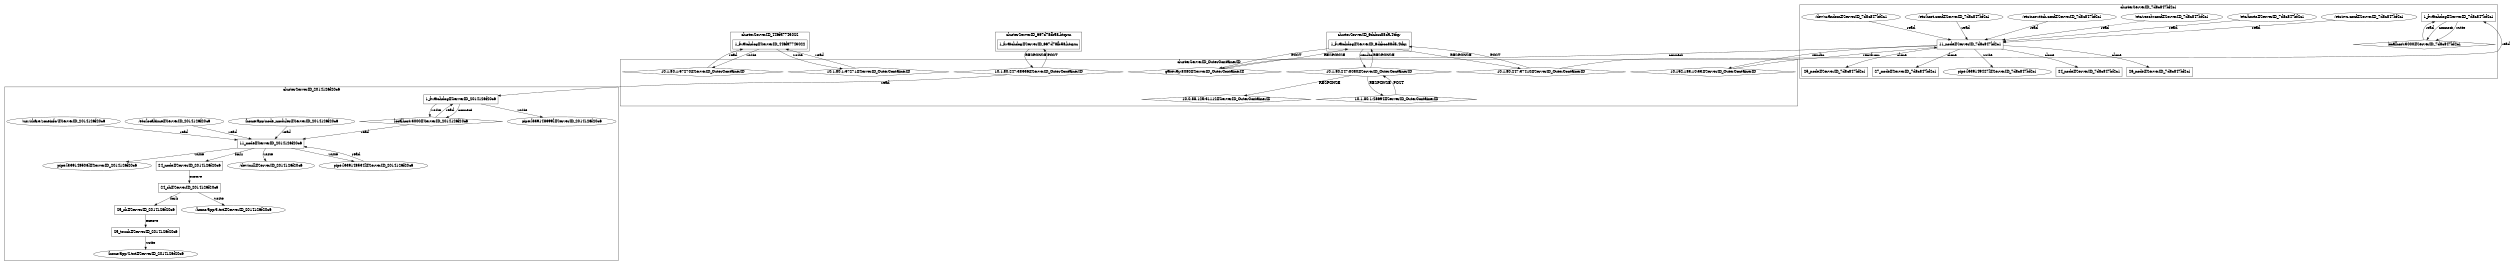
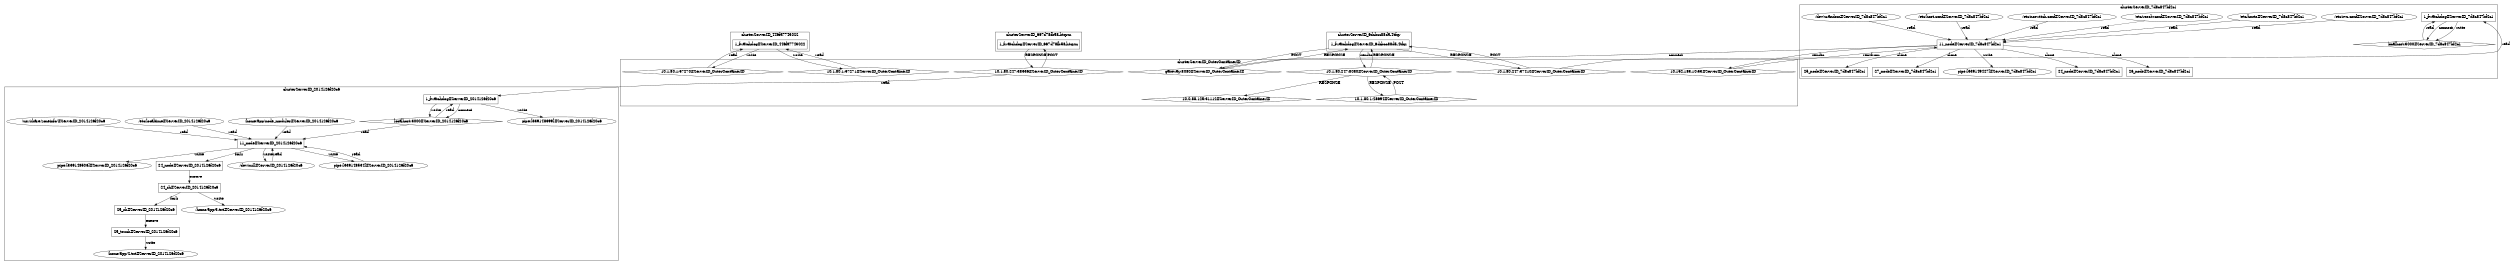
edge "/dev/null#ServerID_2014126f20c6" -> "11_node#ServerID_2014126f20c6": added, label "read"
